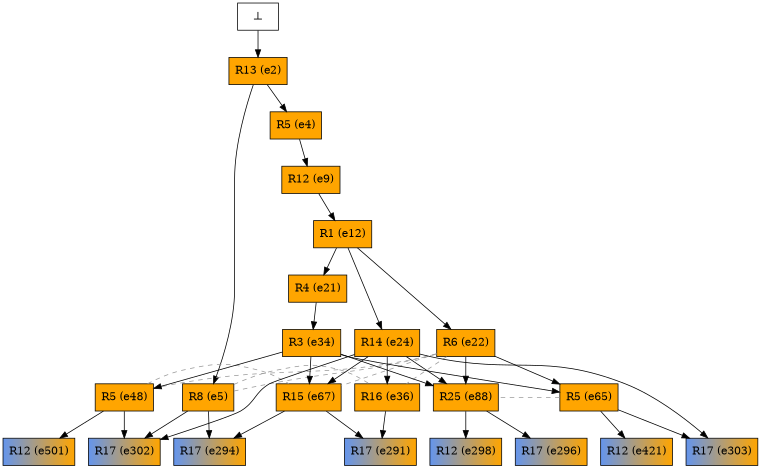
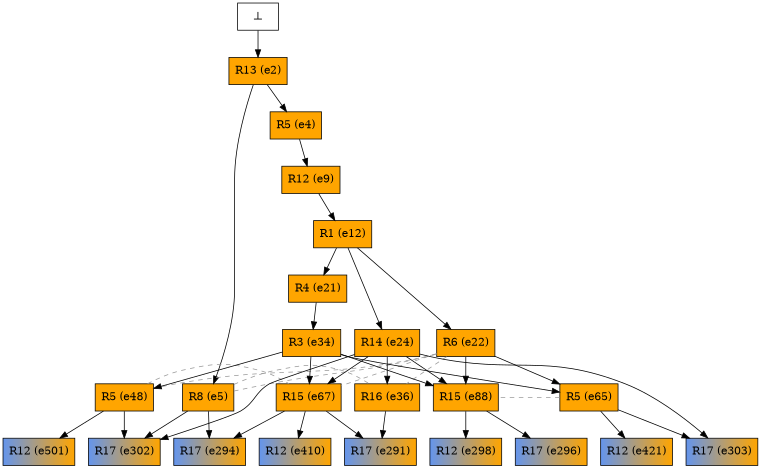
node "R25 (e88)": label "R25 (e88)" -> "R15 (e88)"
node "R12 (e410)": added
